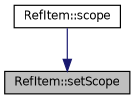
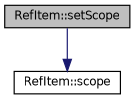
edge "RefItem::scope" -> "RefItem::setScope": reversed
